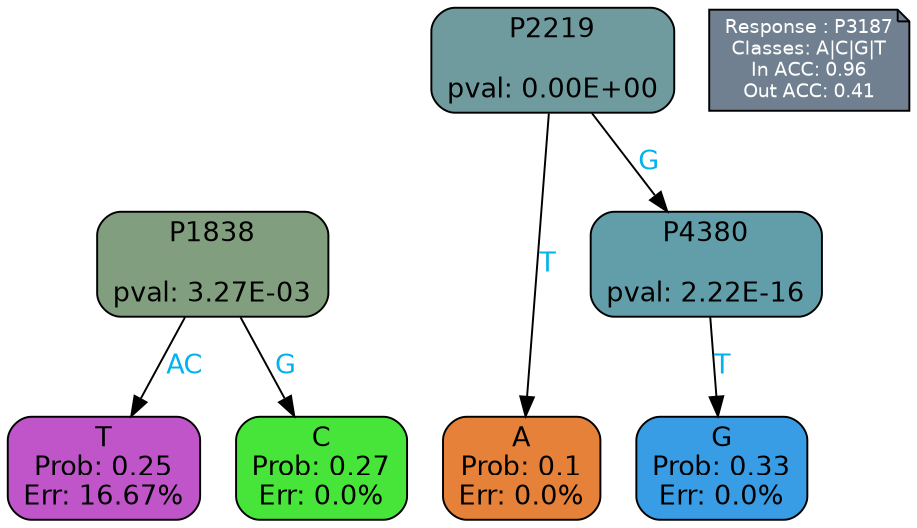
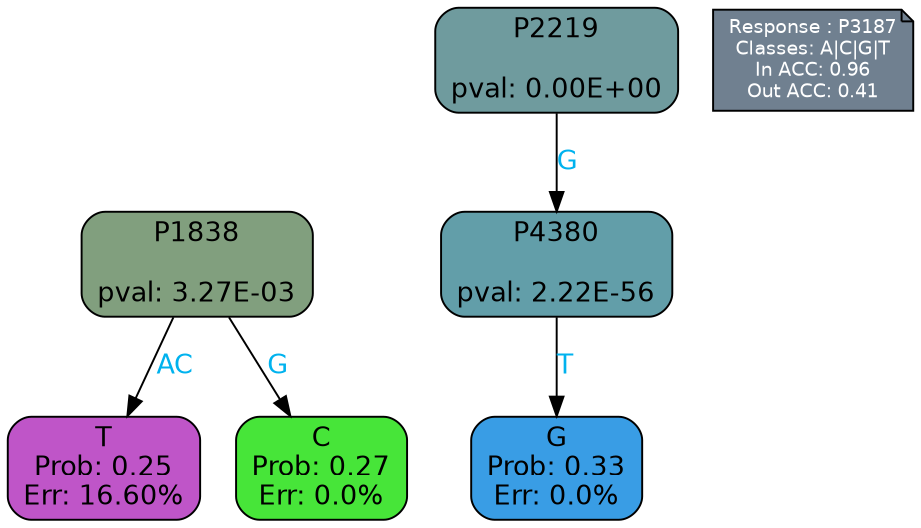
node "P4380 pval: 2.22E-16": label "P4380 pval: 2.22E-16" -> "P4380 pval: 2.22E-56"
node "T Prob: 0.25 Err: 16.67%": label "T Prob: 0.25 Err: 16.67%" -> "T Prob: 0.25 Err: 16.60%"
node "A Prob: 0.1 Err: 0.0%": removed
